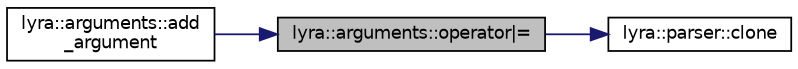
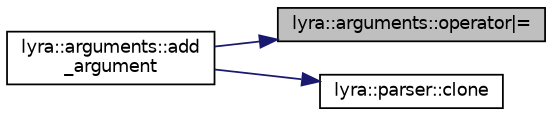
edge "lyra::arguments::operator|=" -> "lyra::parser::clone": now "lyra::arguments::add _argument" -> "lyra::parser::clone"
